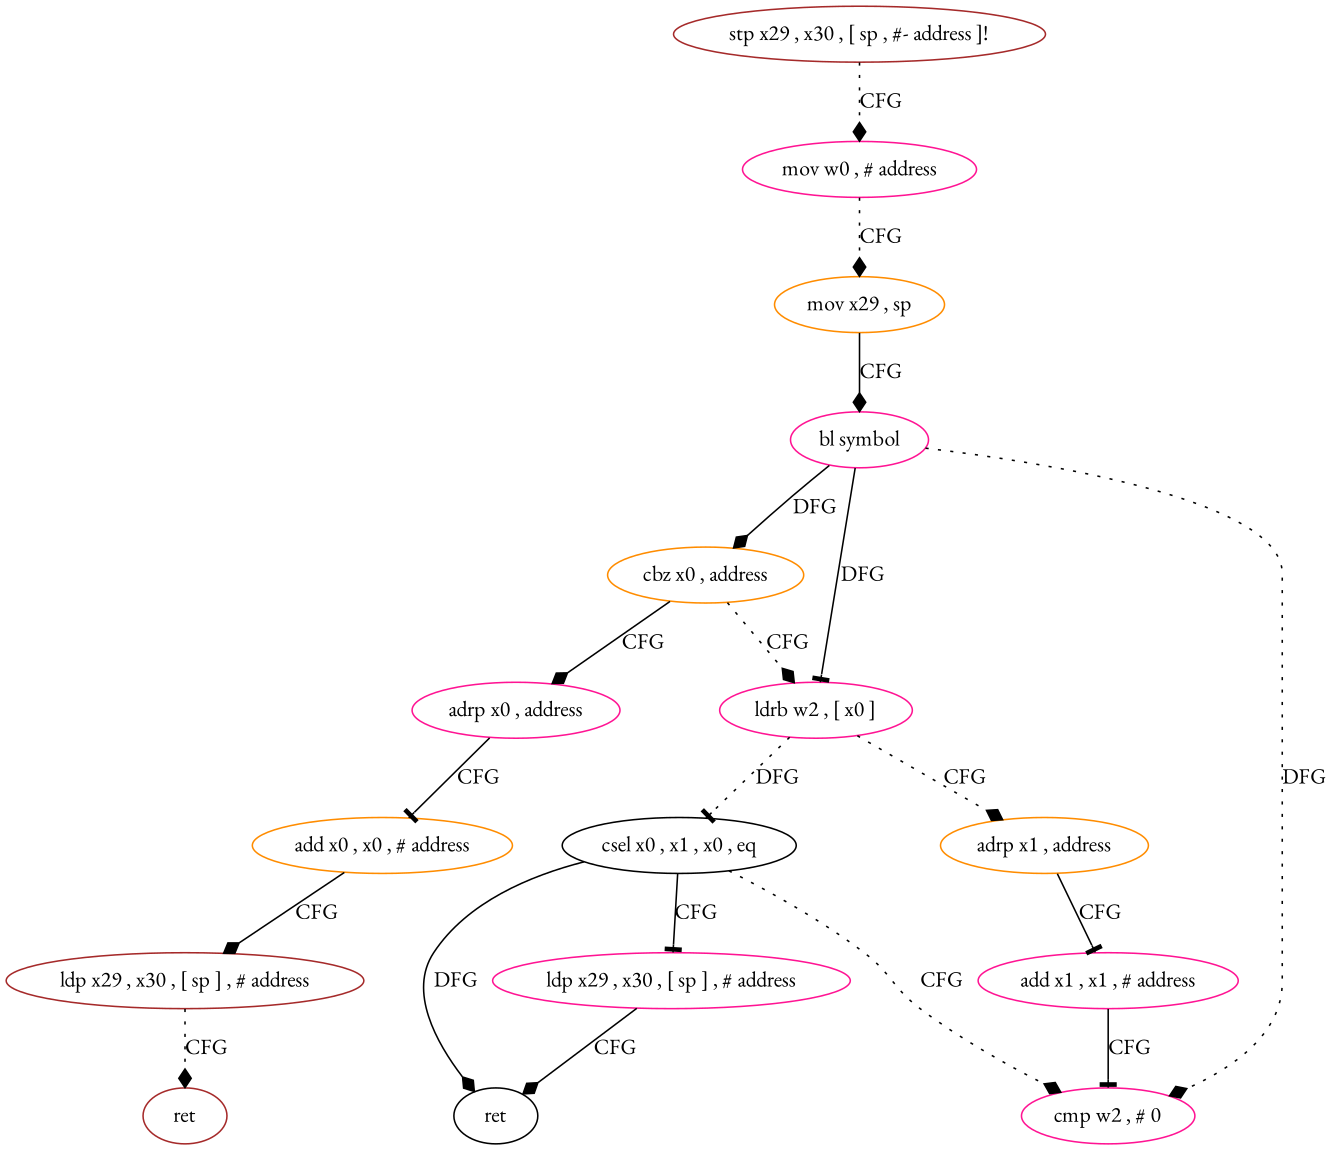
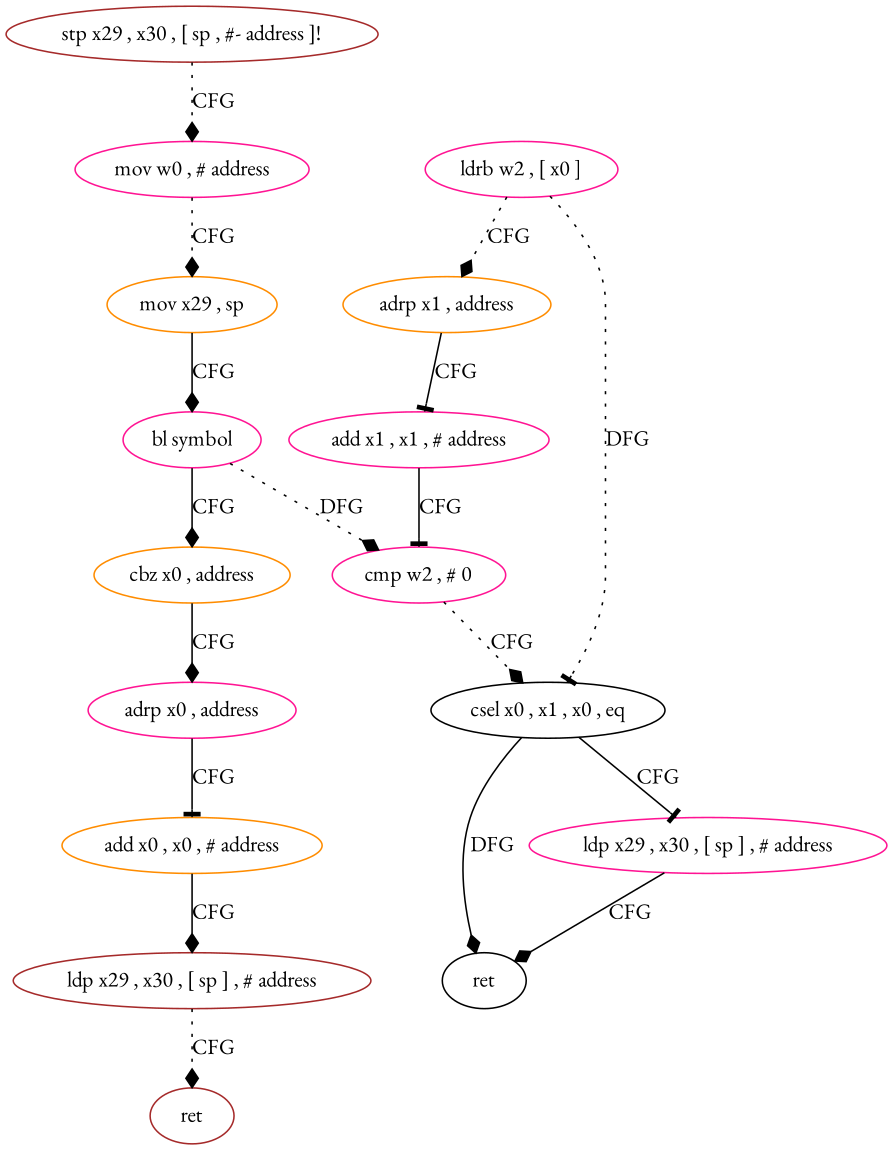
edge "bl symbol" -> "cbz x0 , address": label "DFG" -> "CFG"
edge "bl symbol" -> "ldrb w2 , [ x0 ]": removed, label "DFG"
edge "cbz x0 , address" -> "ldrb w2 , [ x0 ]": removed, label "CFG"
edge "csel x0 , x1 , x0 , eq" -> "cmp w2 , # 0": reversed
